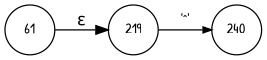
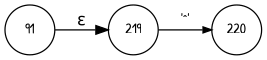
node "61": label "61" -> "91"
node "240": label "240" -> "220"
